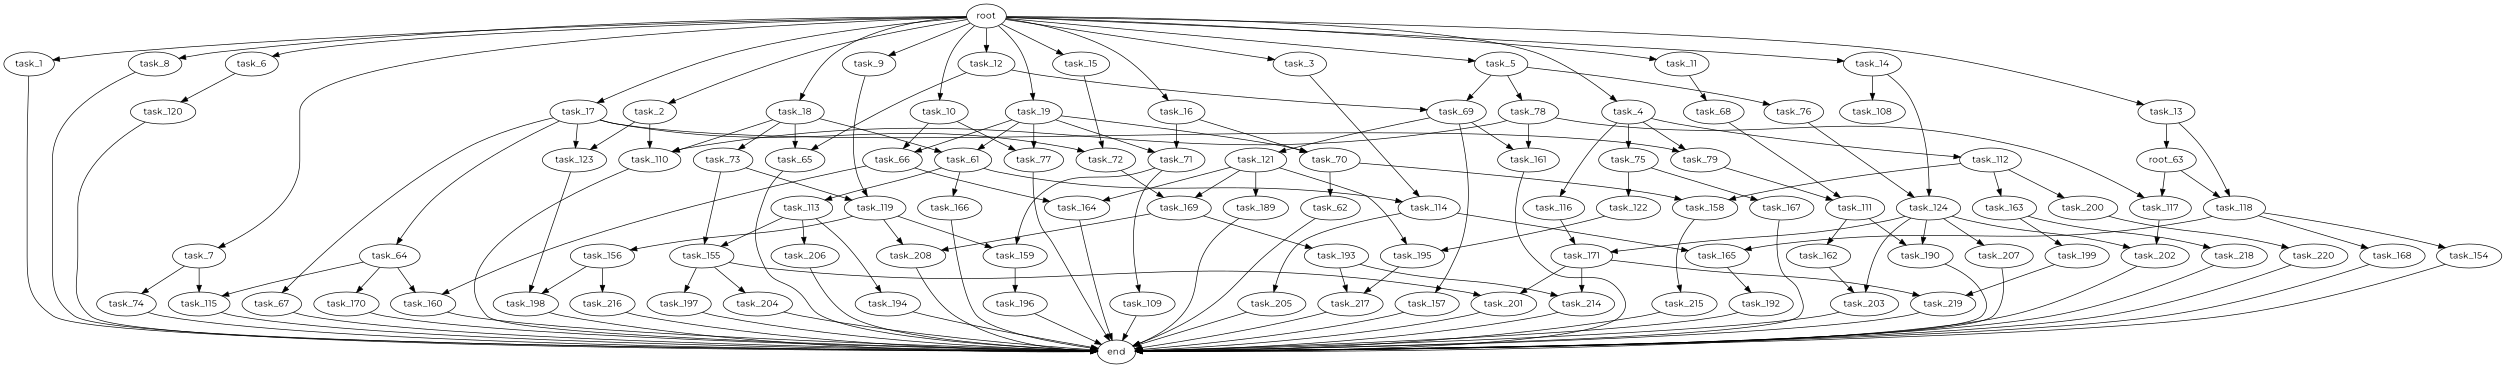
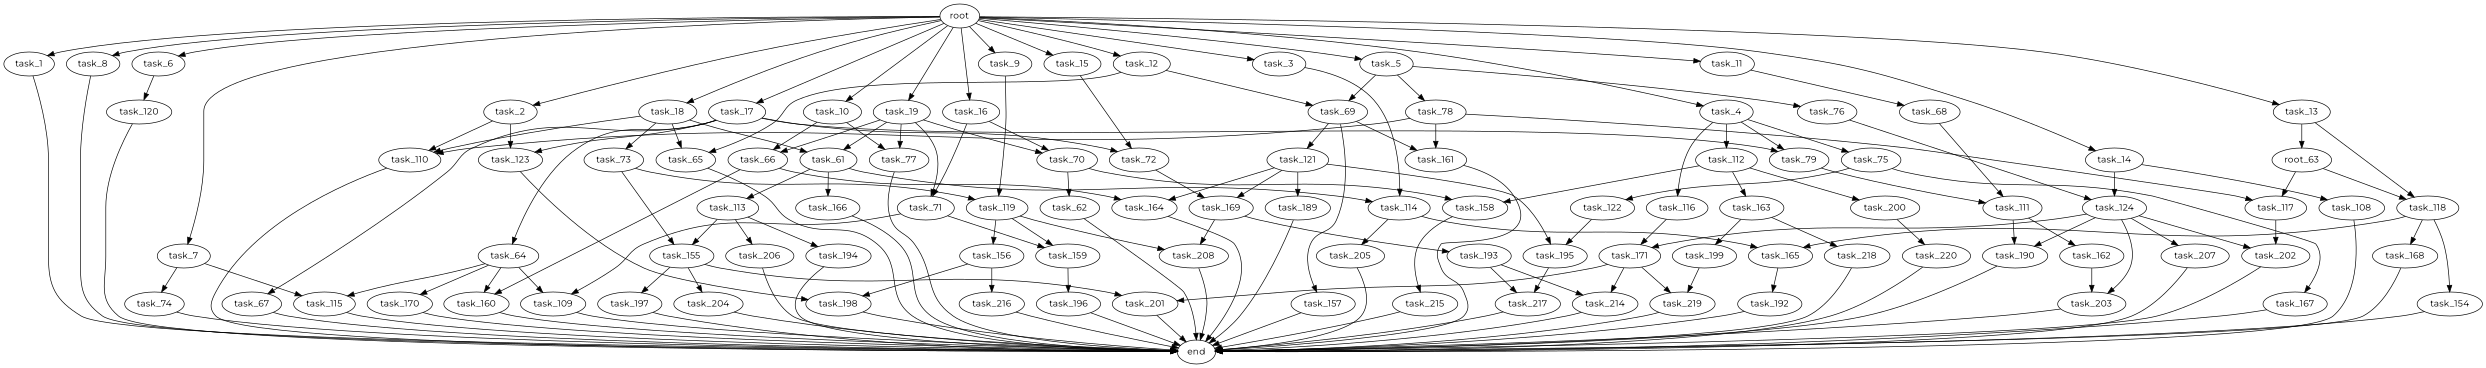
edge "task_64" -> "task_109": added
edge "task_108" -> "end": added
